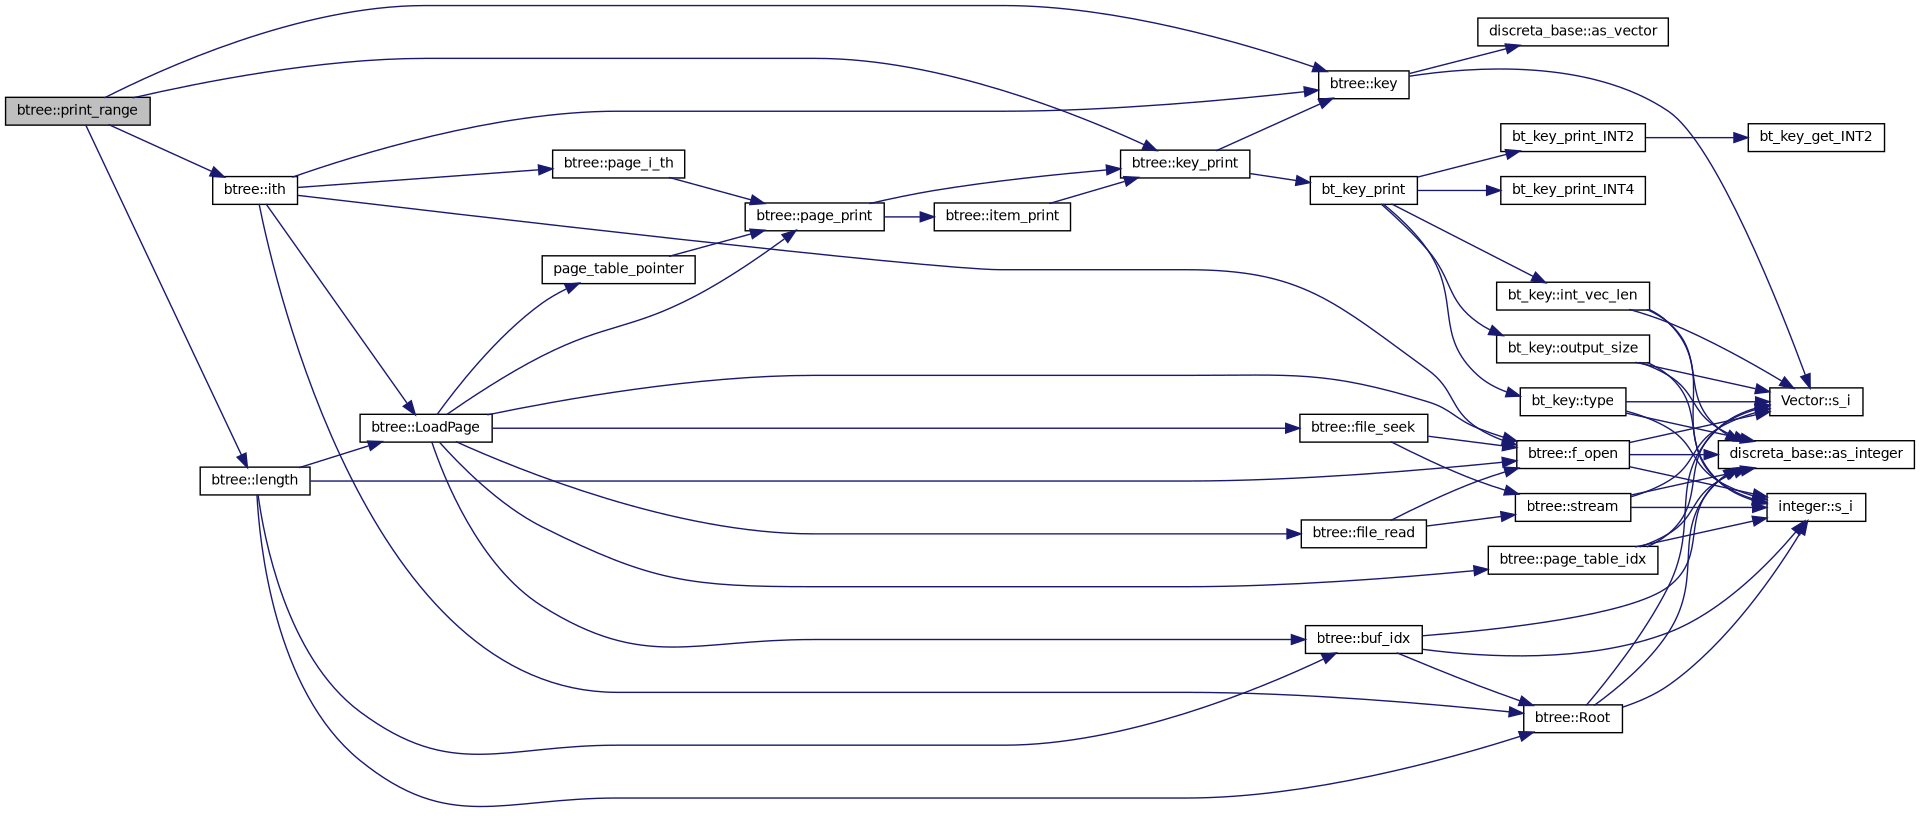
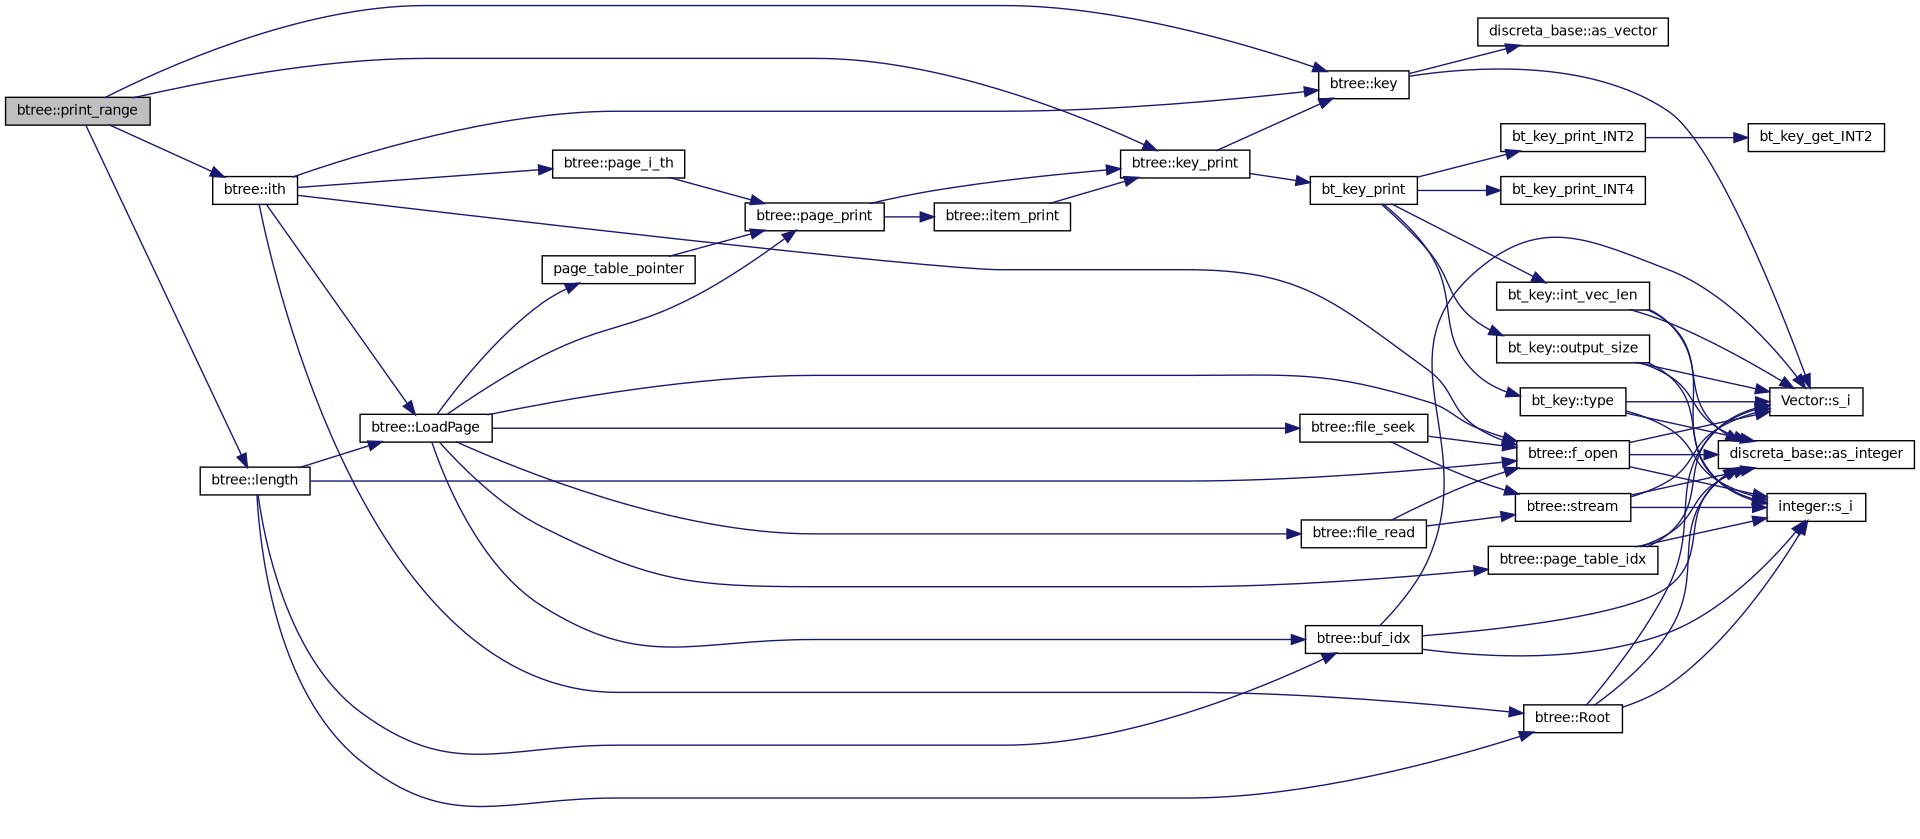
edge "btree::buf_idx" -> "btree::Root": now "btree::buf_idx" -> "Vector::s_i"
